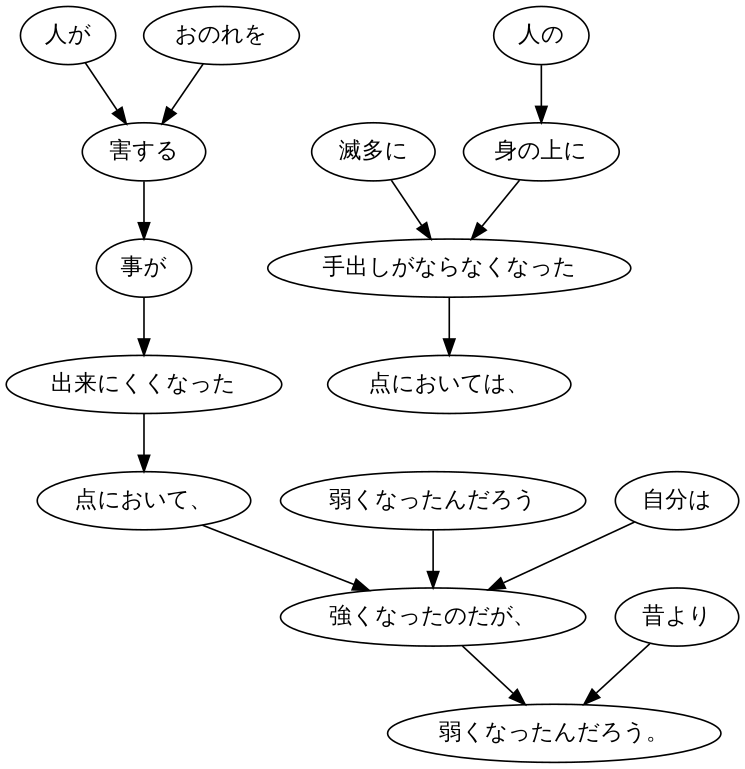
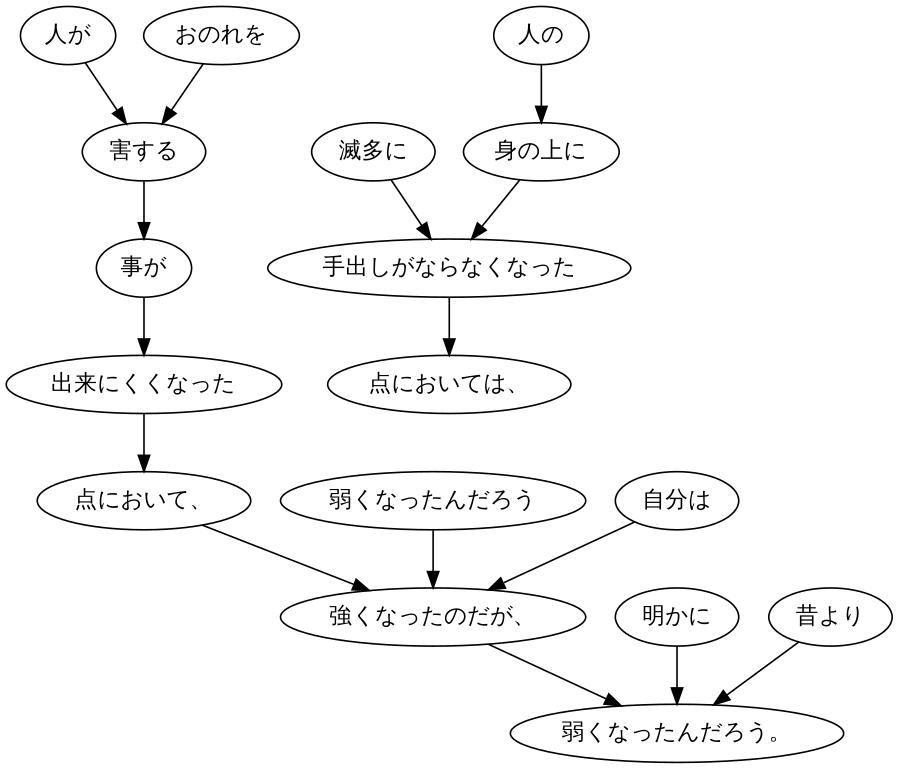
node "明かに": added
